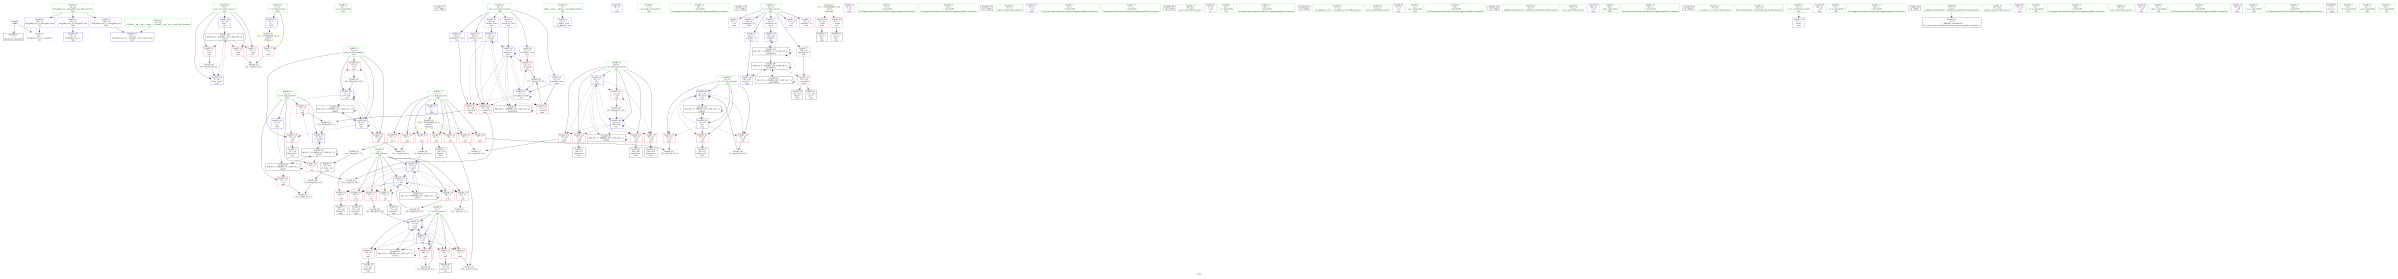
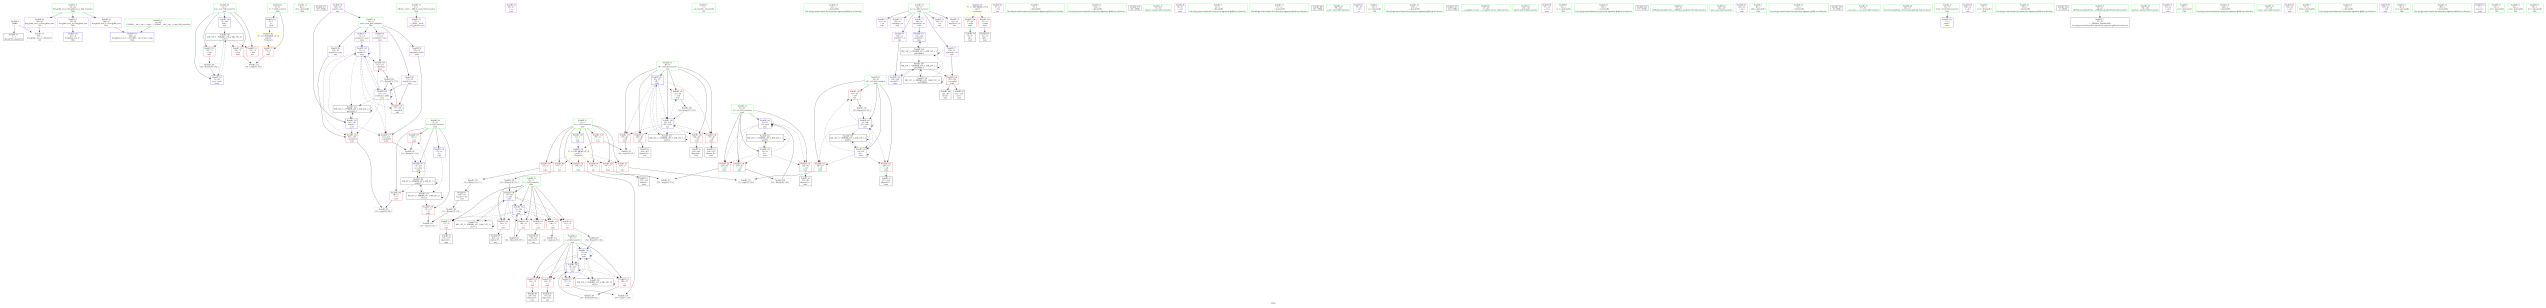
node "NodeID: 278": removed
edge "NodeID: 30" -> "NodeID: 78": reversed
edge "NodeID: 253" -> "NodeID: 102": reversed
